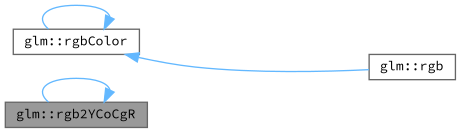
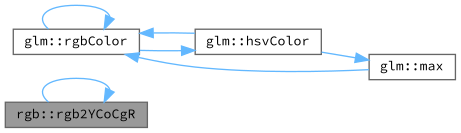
node "glm::hsvColor": added
node "glm::rgb": label "glm::rgb" -> "glm::max"
node "glm::rgb2YCoCgR": label "glm::rgb2YCoCgR" -> "rgb::rgb2YCoCgR"
